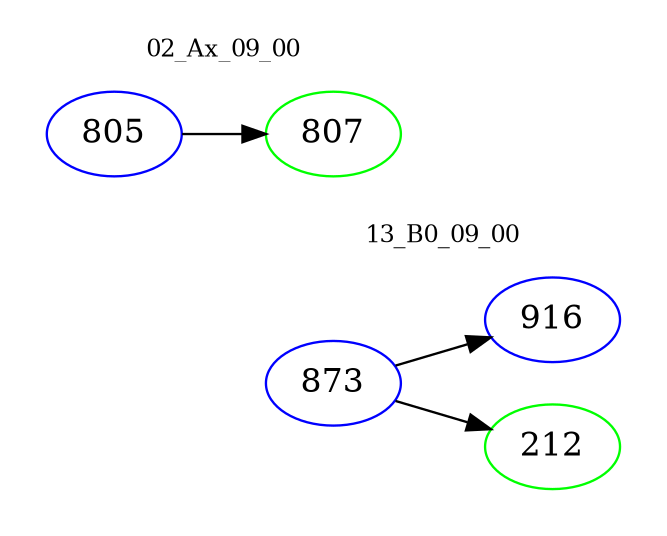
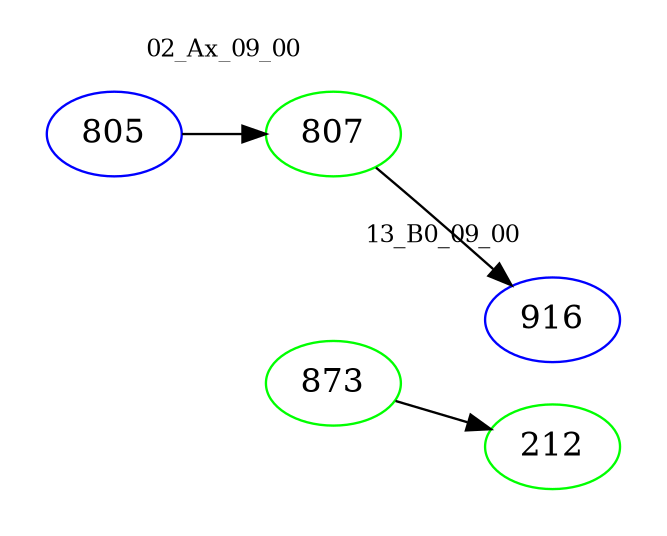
edge "873" -> "916": now "807" -> "916"
node "873": color blue -> green
